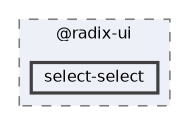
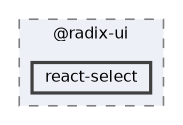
node "select-select": label "select-select" -> "react-select"
